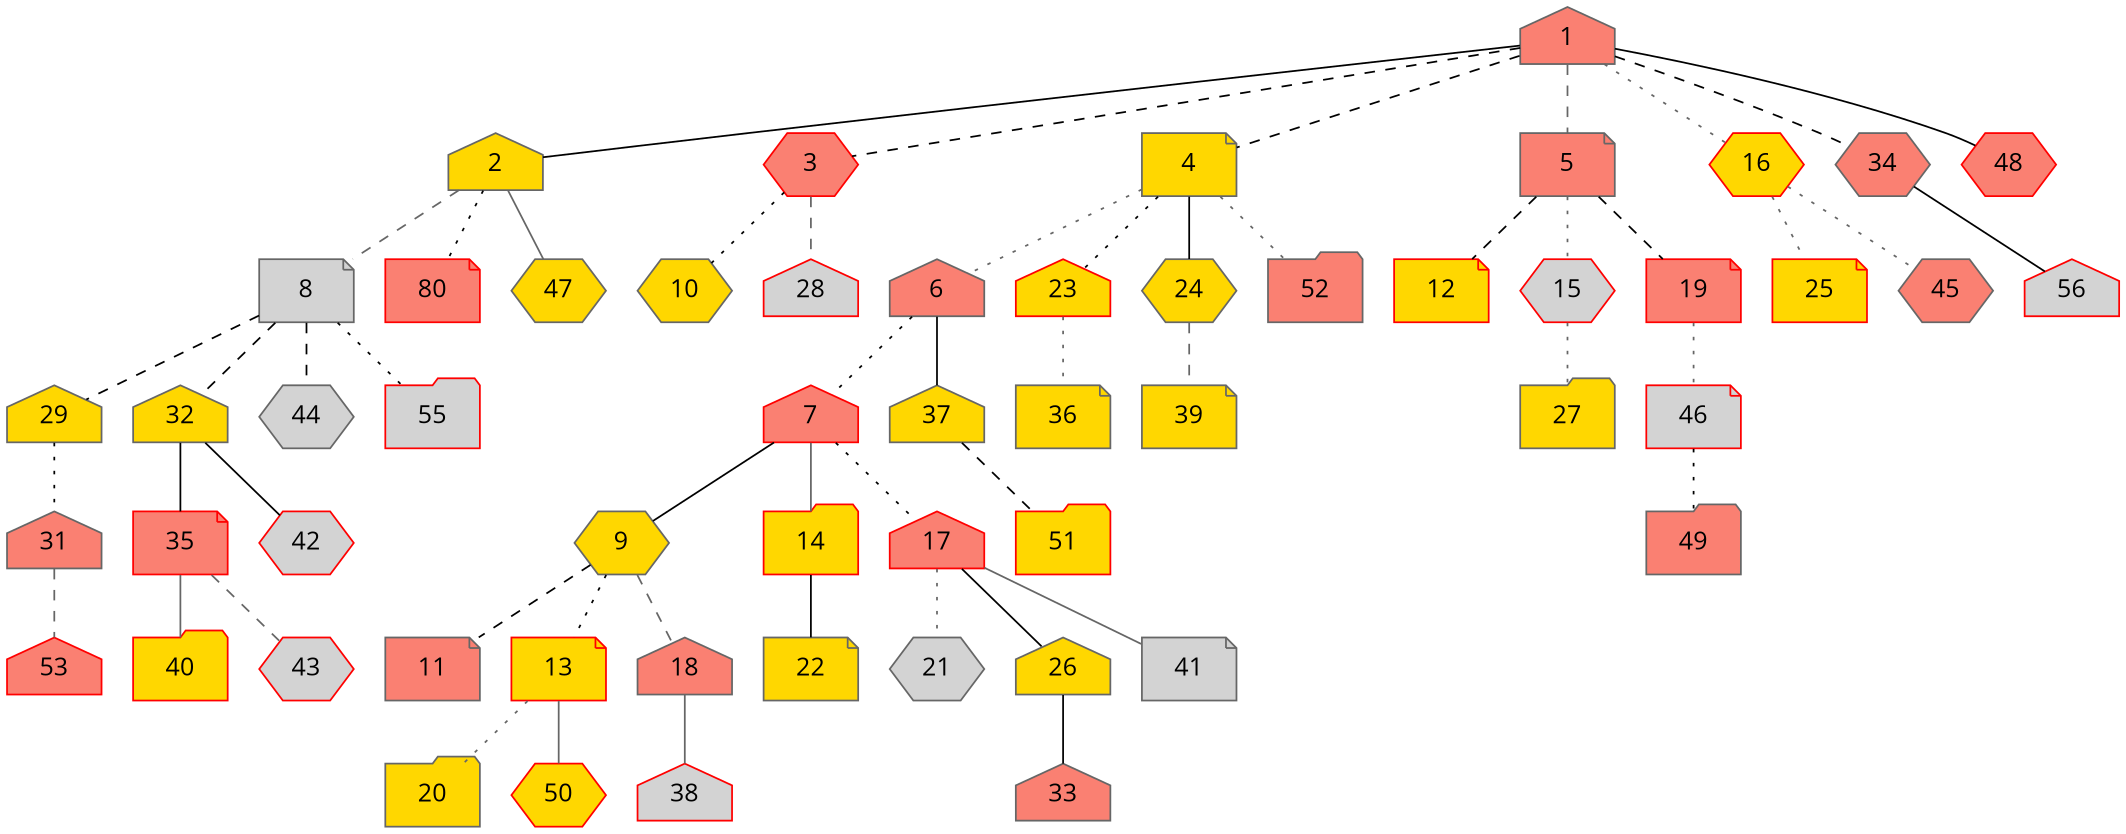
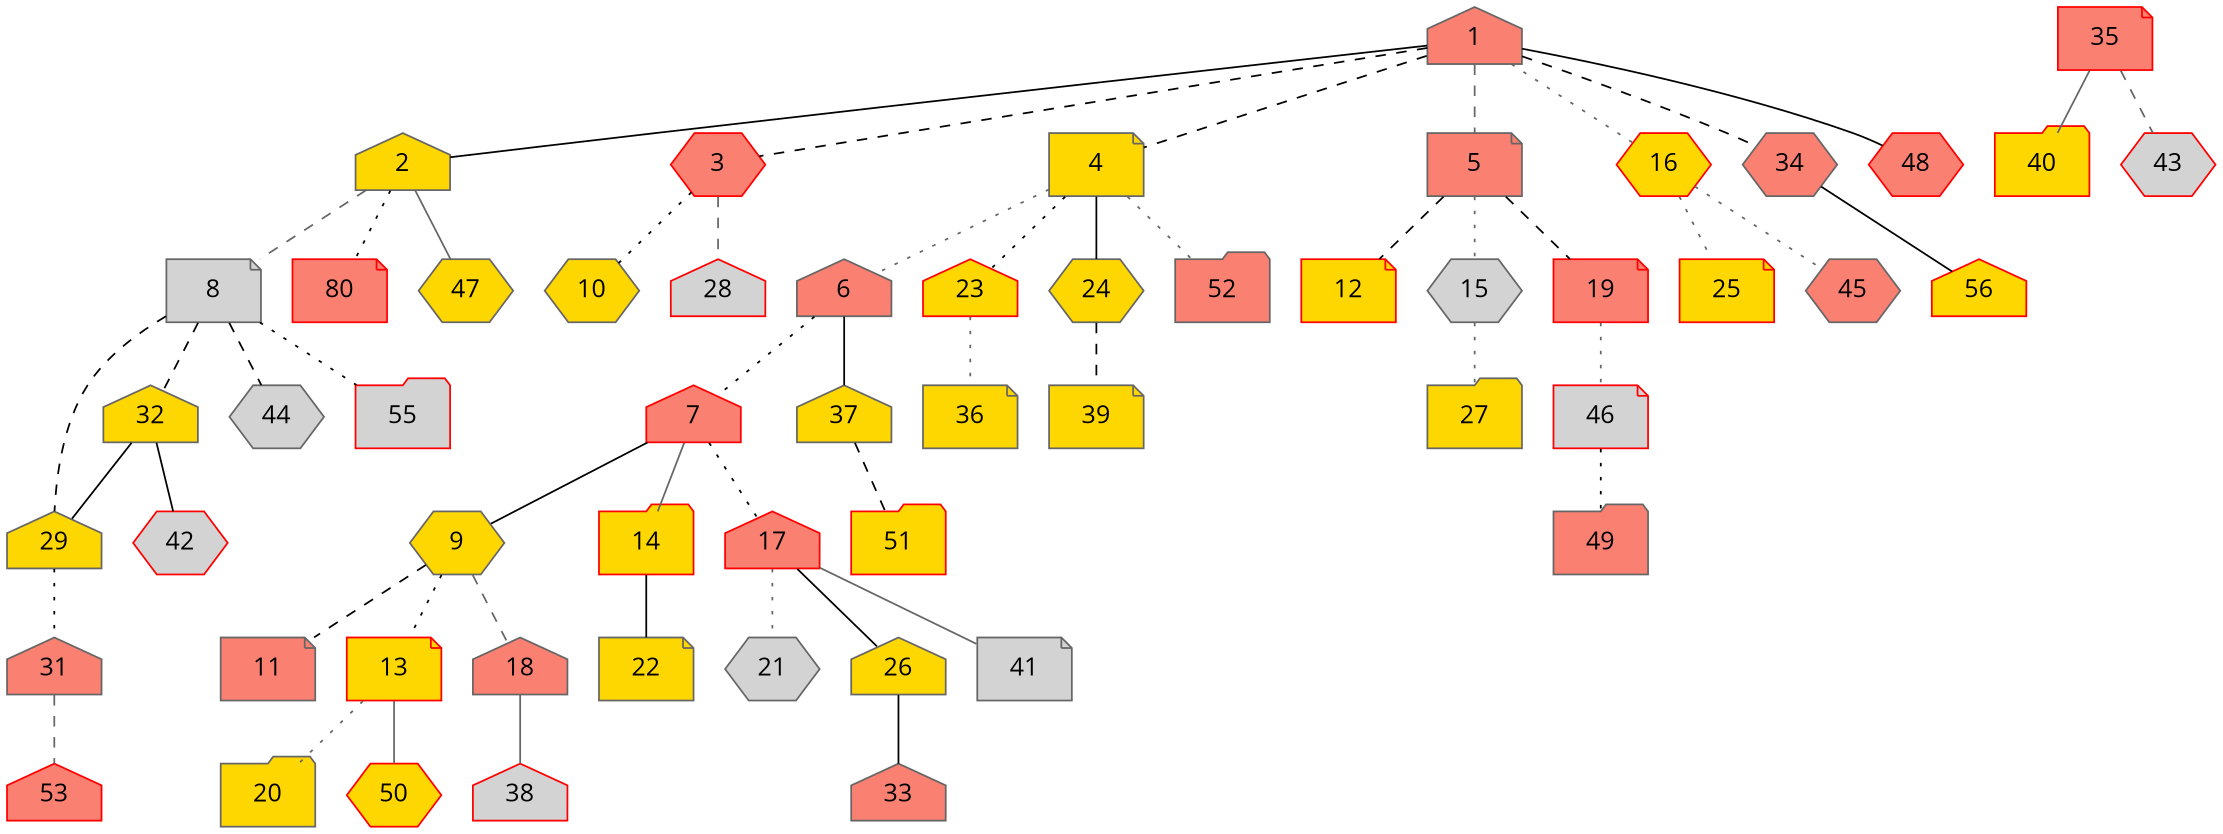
node "15": color red -> gray40
node "56": fillcolor lightgrey -> gold
edge "24" -- "39": color gray40 -> black
edge "32" -- "35": now "32" -- "29"
